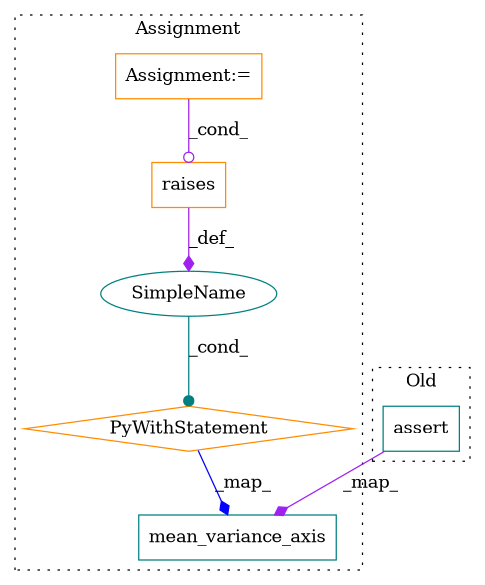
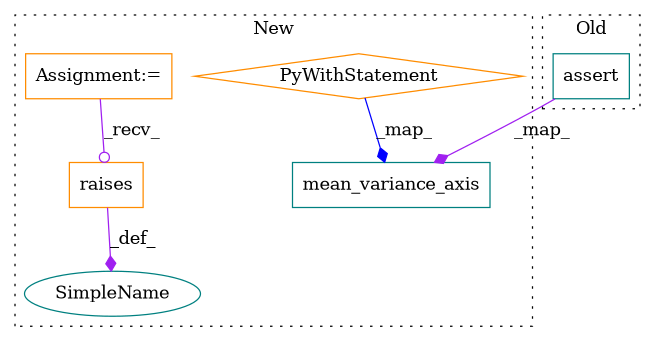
cluster "Assignment": label "Assignment" -> "New"
edge "Assignment:=" -> "raises": label "_cond_" -> "_recv_"
edge "SimpleName" -> "PyWithStatement": removed, label "_cond_"
